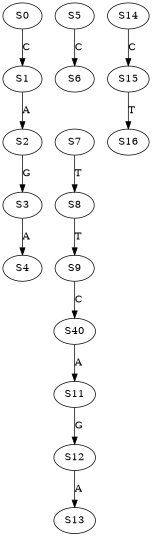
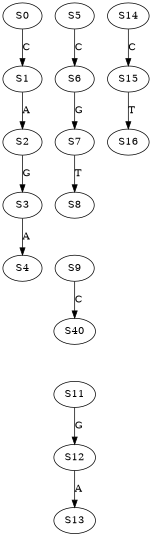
edge "S6" -> "S7": added, label "G"
edge "S8" -> "S9": removed, label "T"
edge "S40" -> "S11": removed, label "A"
